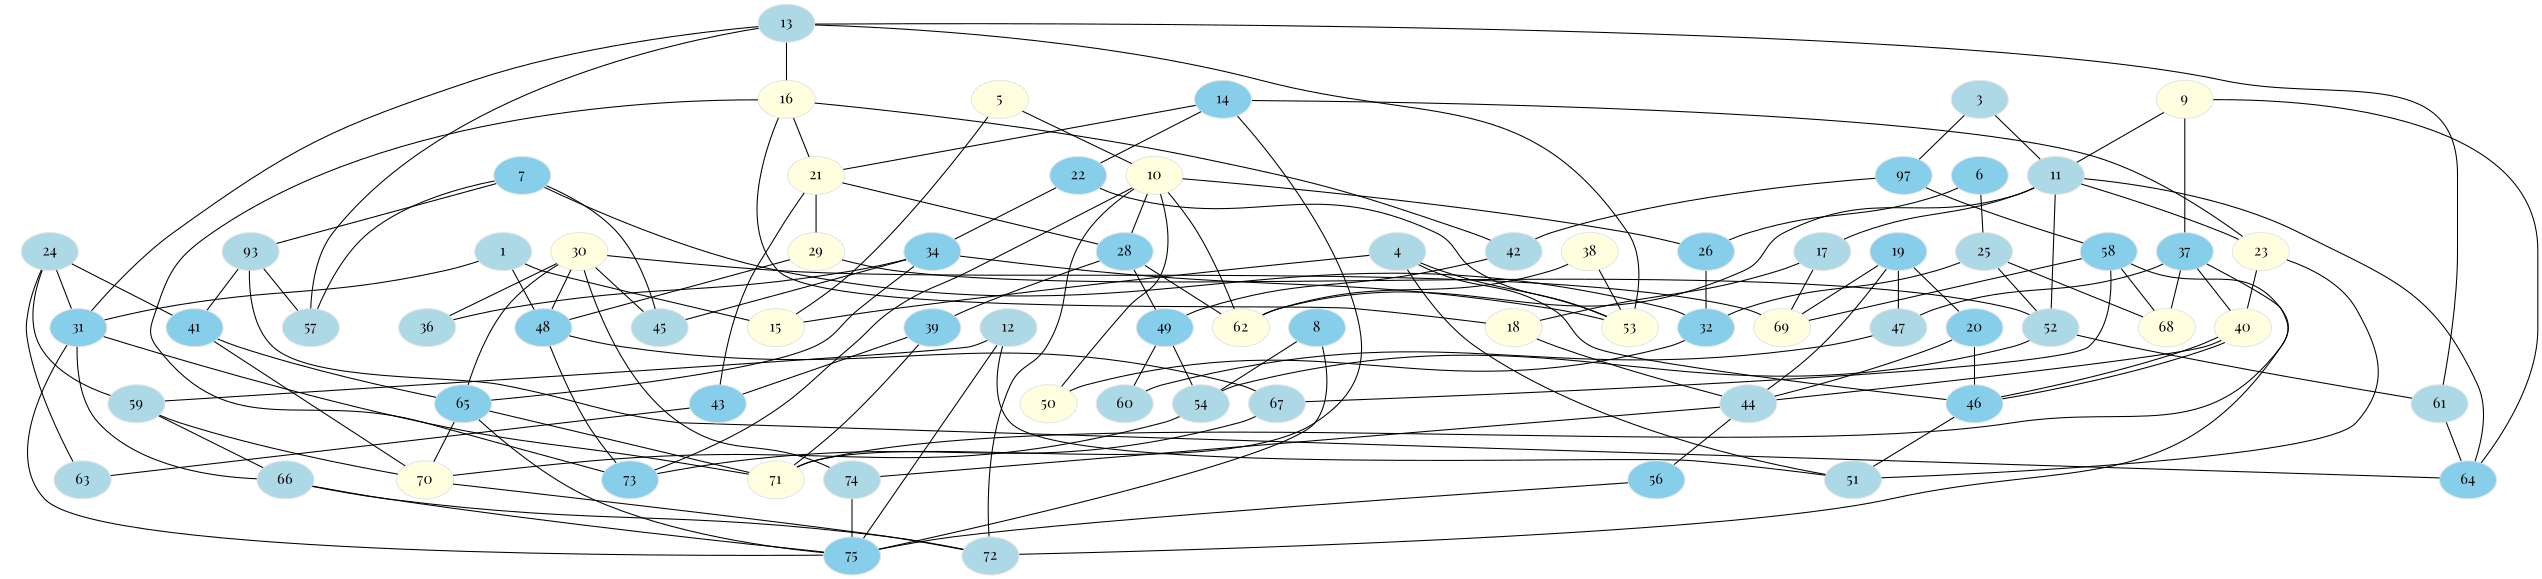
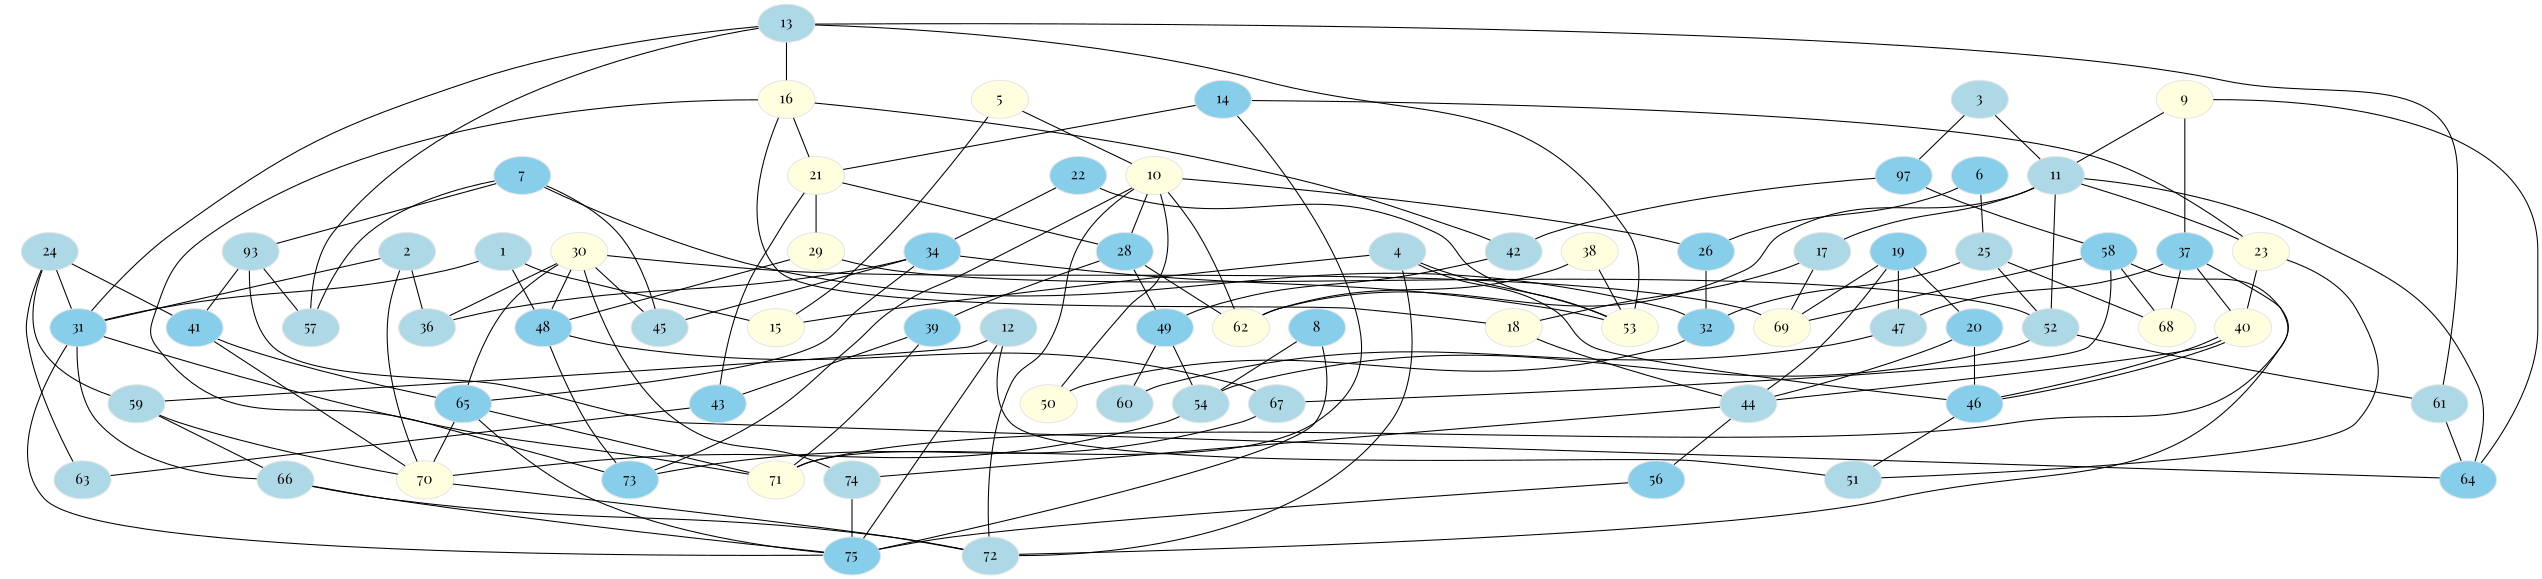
edge "14" -- "22": removed
node "2": added
edge "4" -- "51": now "4" -- "72"
